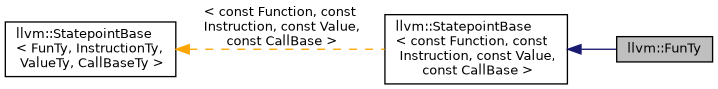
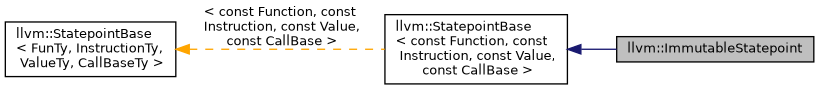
node "llvm::FunTy": label "llvm::FunTy" -> "llvm::ImmutableStatepoint"
